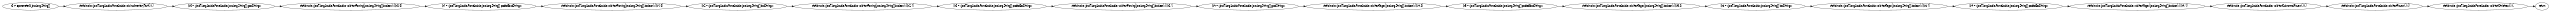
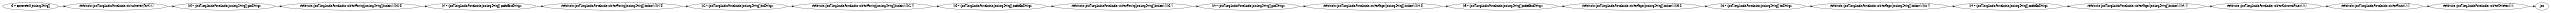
node "return": label "return" -> "java"
